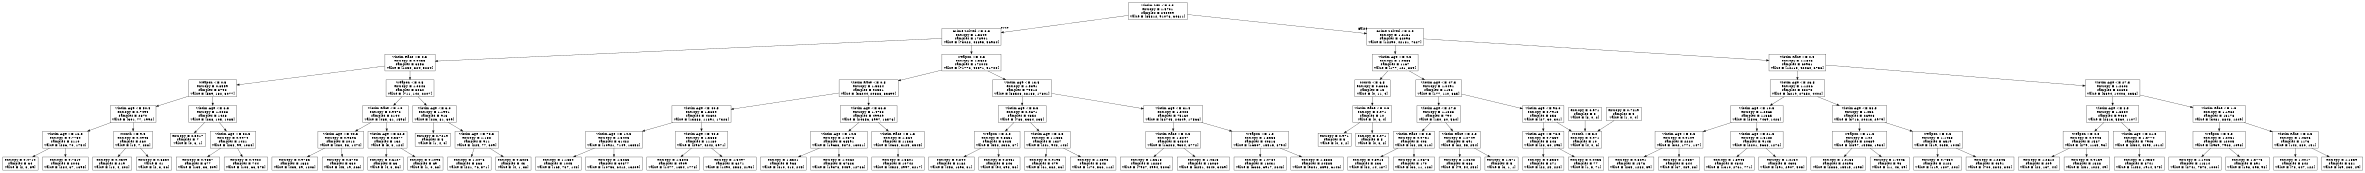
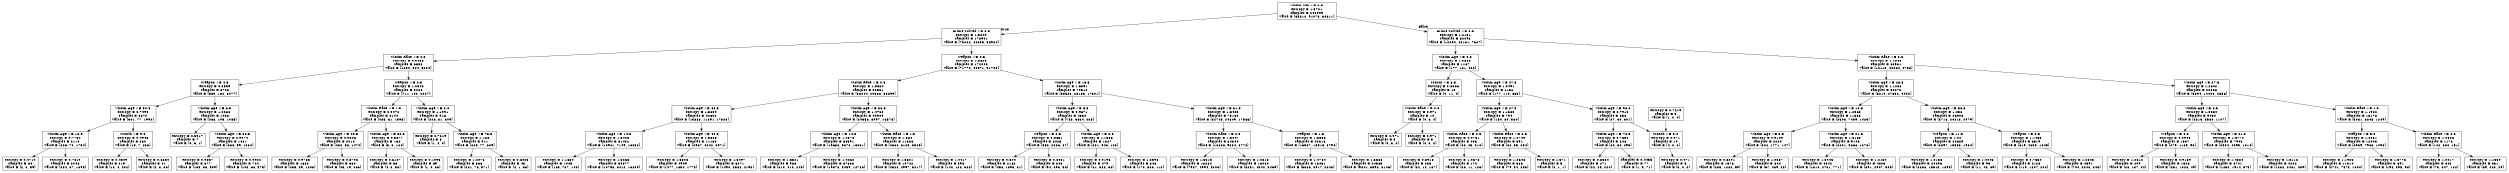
edge "entropy = 0.971 samples = 5 value = [3, 0, 2]" -> "Month <= 5.0 entropy = 0.971 samples = 10 value = [4, 0, 6]": reversed
node "entropy = 0.6534 value = 41 value = [2, 3, 36]": label "entropy = 0.6534 value = 41 value = [2, 3, 36]" -> "entropy = 0.6534 samples = 41 value = [2, 3, 36]"
node "entropy = 1.4417 samples = 596 value = [140, 128, 328]": added
node "entropy = 0.4455 samples = 77 value = [1, 5, 71]": label "entropy = 0.4455 samples = 77 value = [1, 5, 71]" -> "samples = 0.4455 samples = 77 value = [1, 5, 71]"
node "entropy = 1.3118 samples = 4202 value = [1282, 2481, 439]": added
